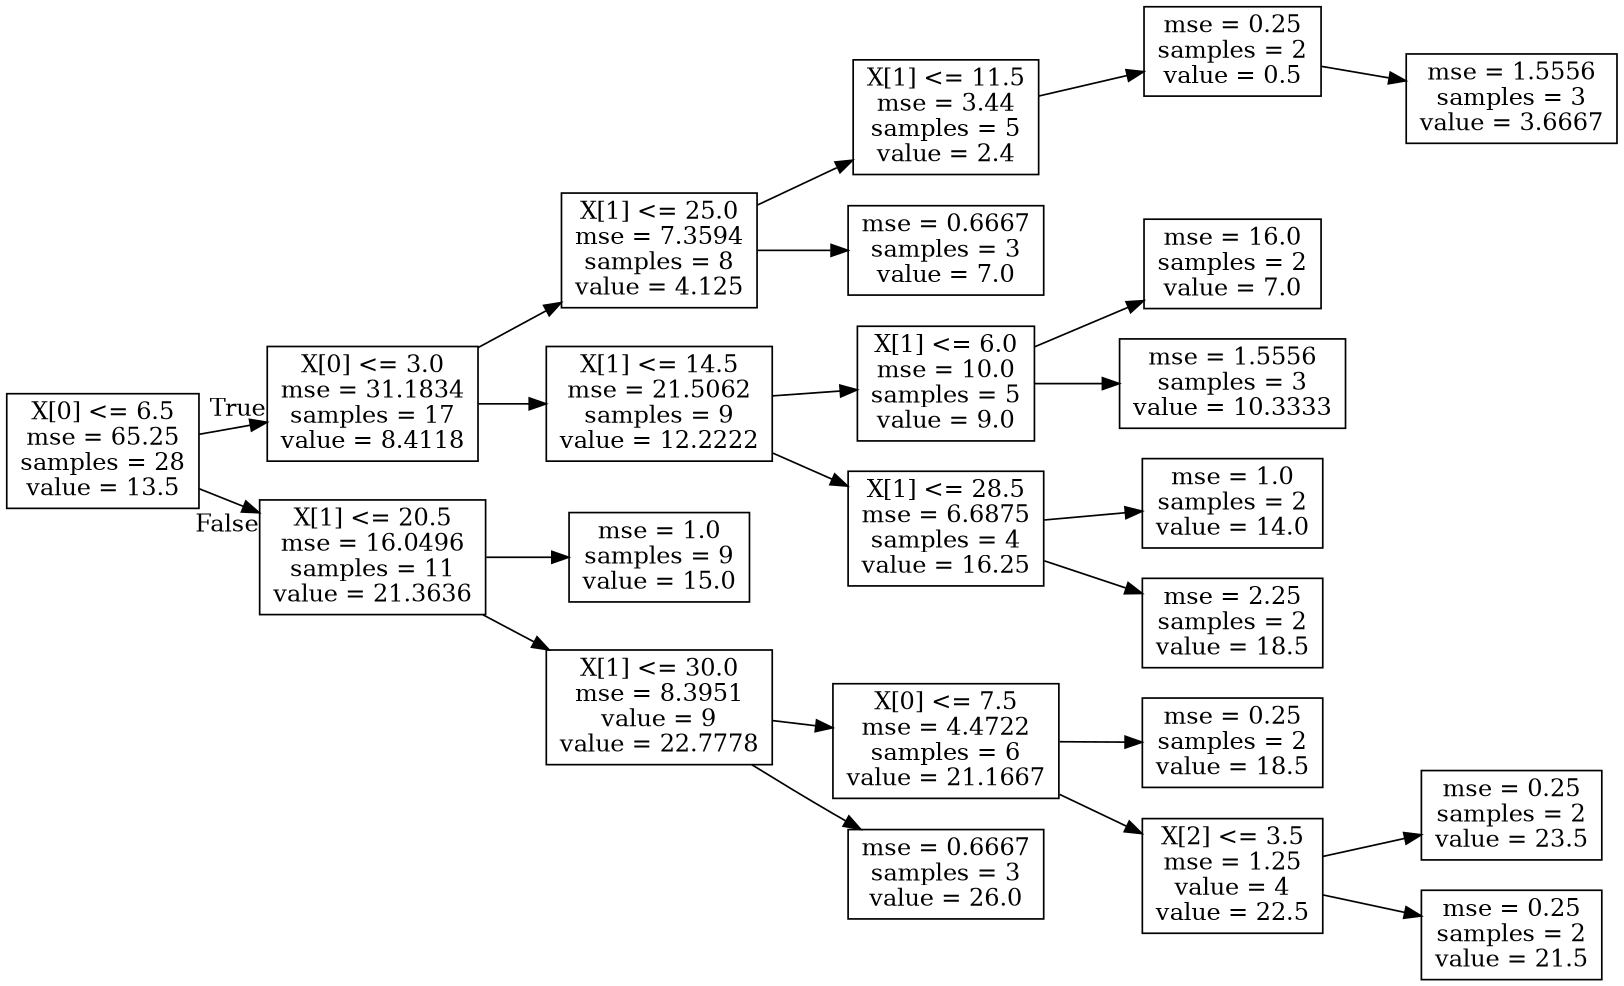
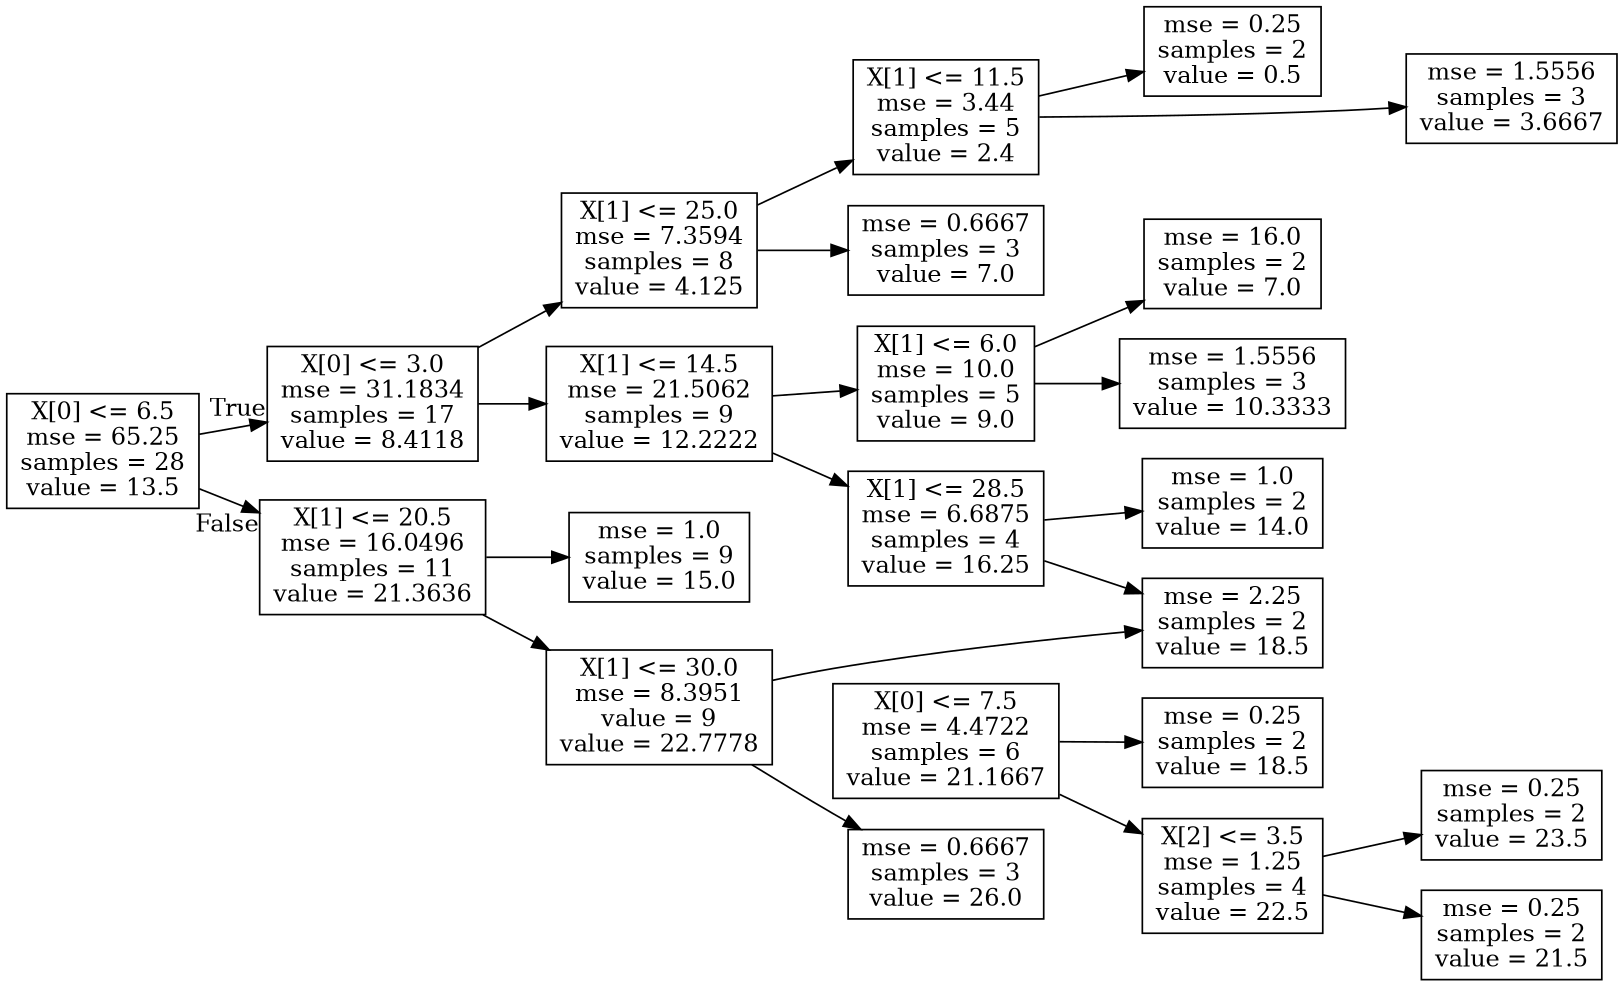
edge "mse = 0.25 samples = 2 value = 0.5" -> "mse = 1.5556 samples = 3 value = 3.6667": now "X[1] <= 11.5 mse = 3.44 samples = 5 value = 2.4" -> "mse = 1.5556 samples = 3 value = 3.6667"
edge "X[1] <= 30.0 mse = 8.3951 value = 9 value = 22.7778" -> "X[0] <= 7.5 mse = 4.4722 samples = 6 value = 21.1667": now "X[1] <= 30.0 mse = 8.3951 value = 9 value = 22.7778" -> "mse = 2.25 samples = 2 value = 18.5"
node "X[2] <= 3.5 mse = 1.25 value = 4 value = 22.5": label "X[2] <= 3.5 mse = 1.25 value = 4 value = 22.5" -> "X[2] <= 3.5 mse = 1.25 samples = 4 value = 22.5"
